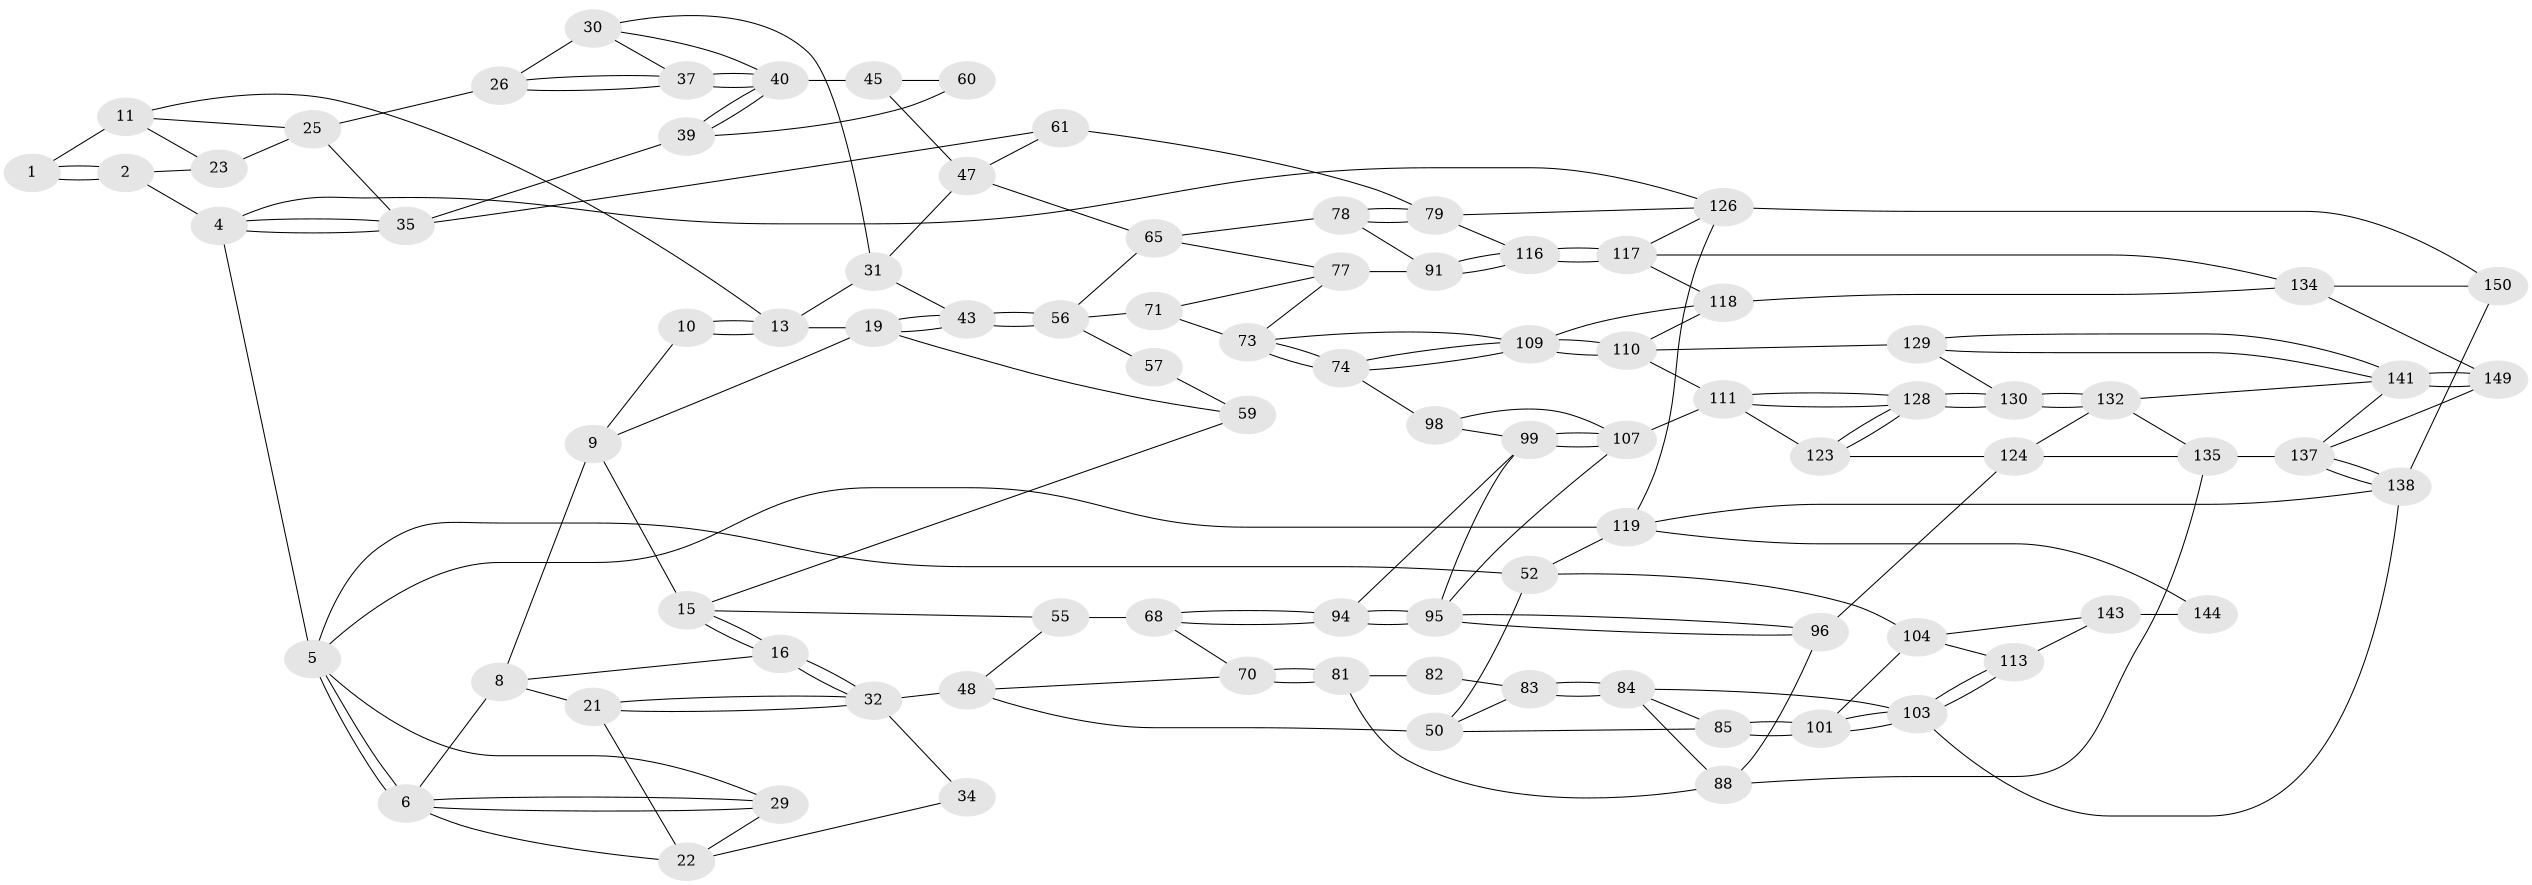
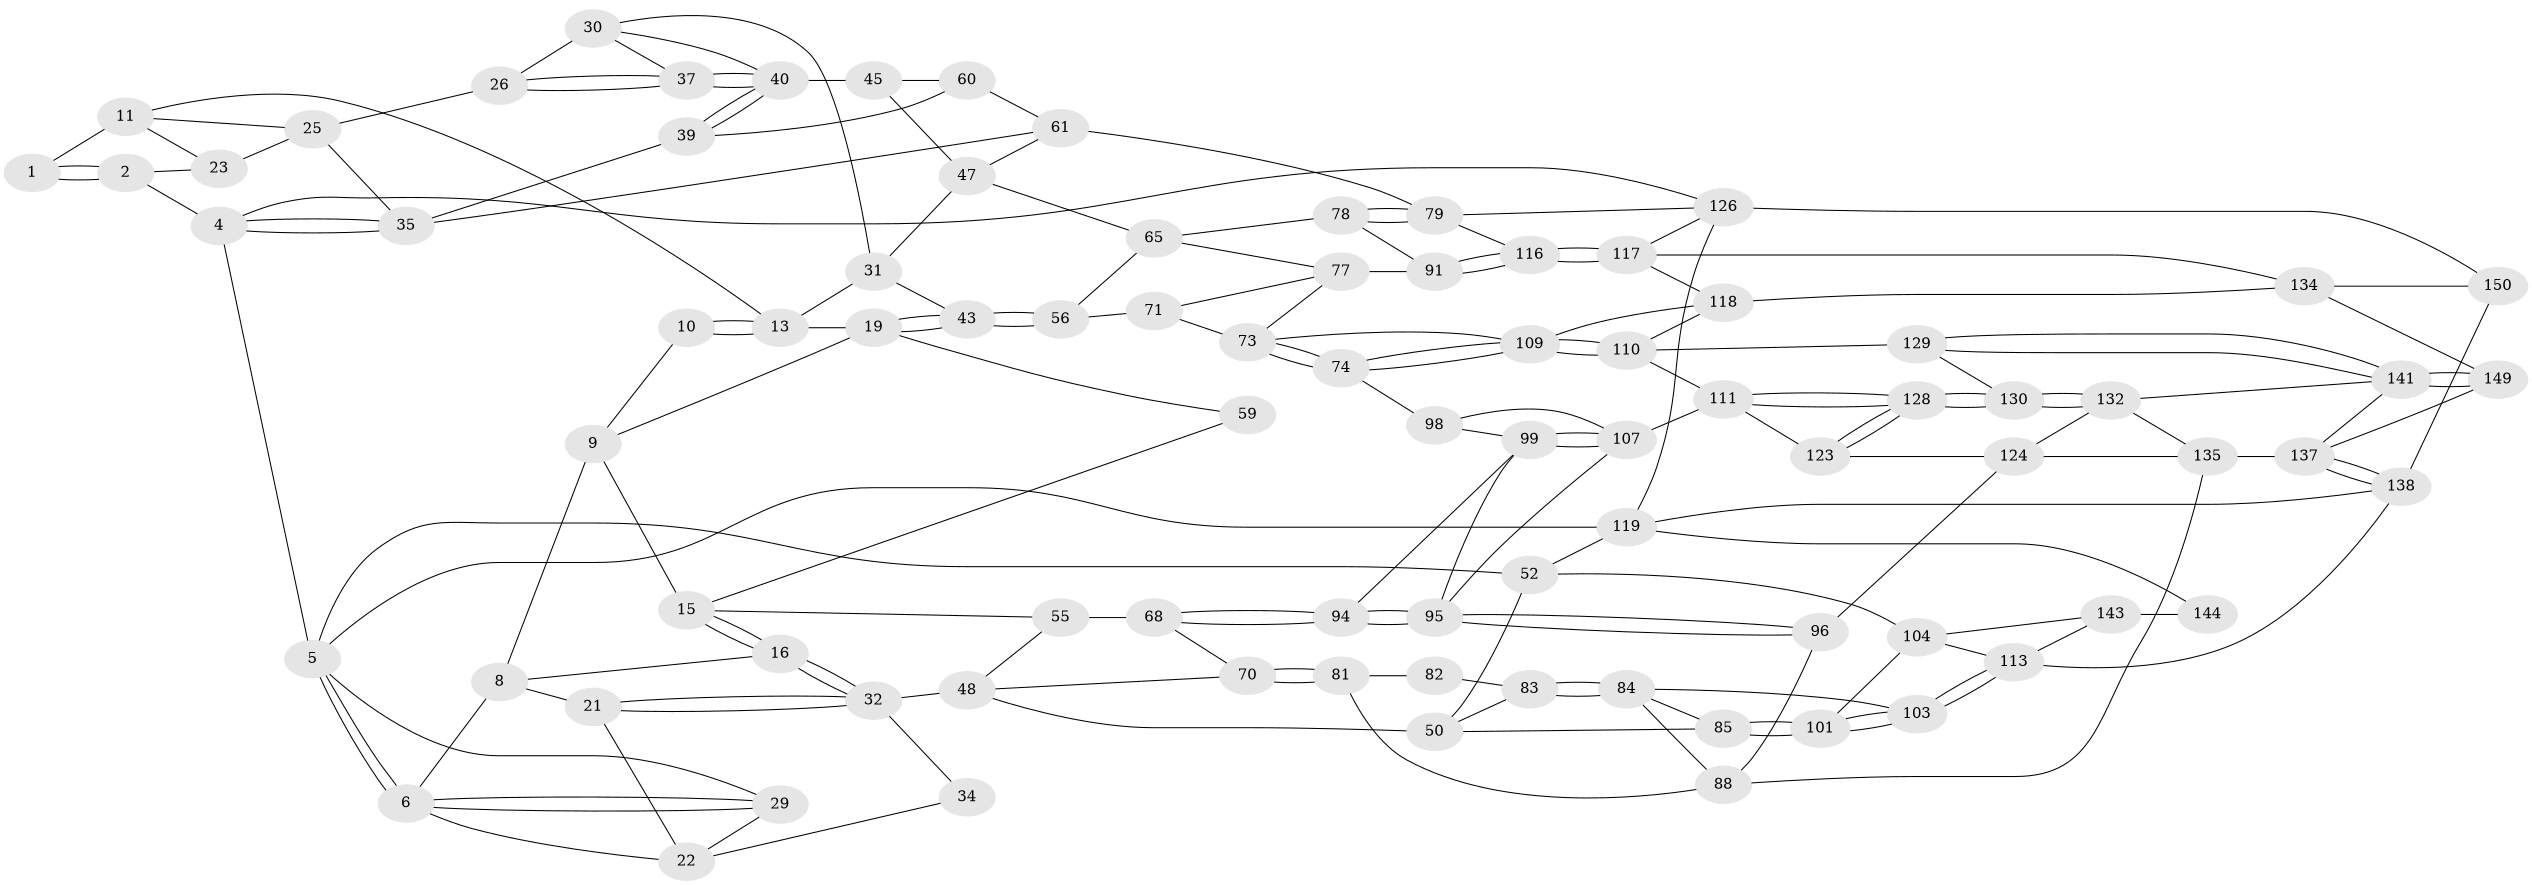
edge "60" -- "61": added
node "57": removed
edge "138" -- "103": now "138" -- "113"
